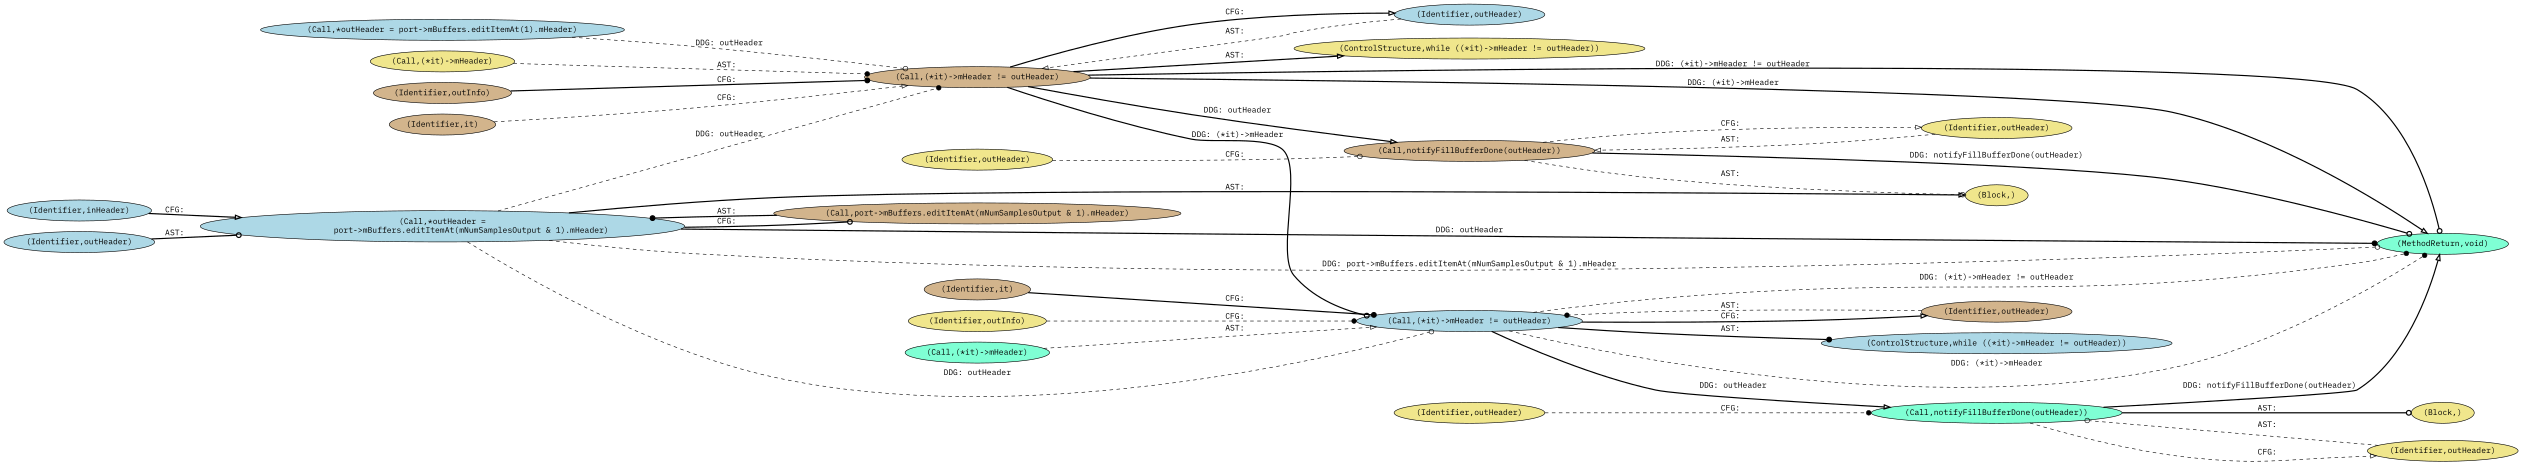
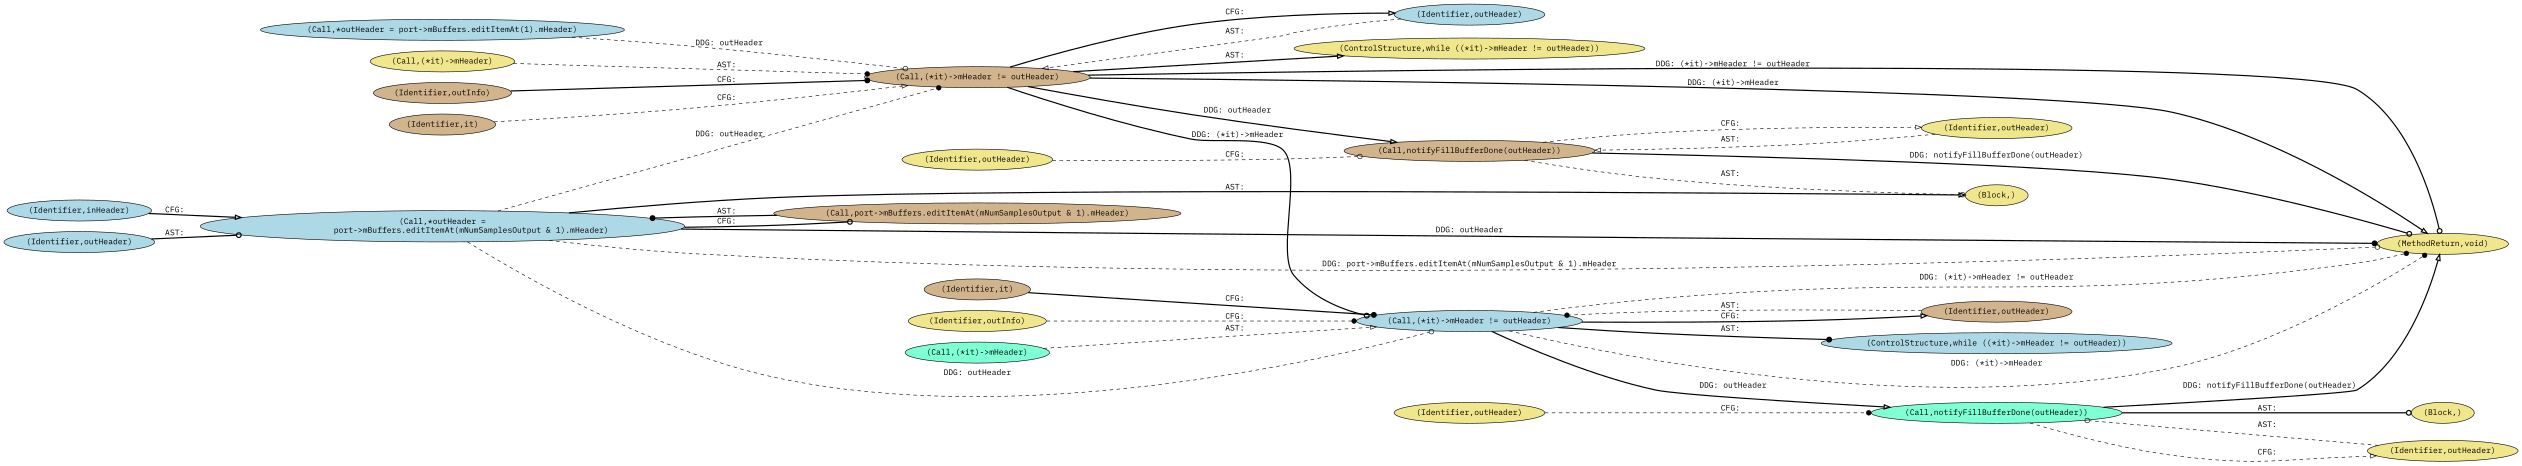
node "(MethodReturn,void)": fillcolor aquamarine -> khaki
